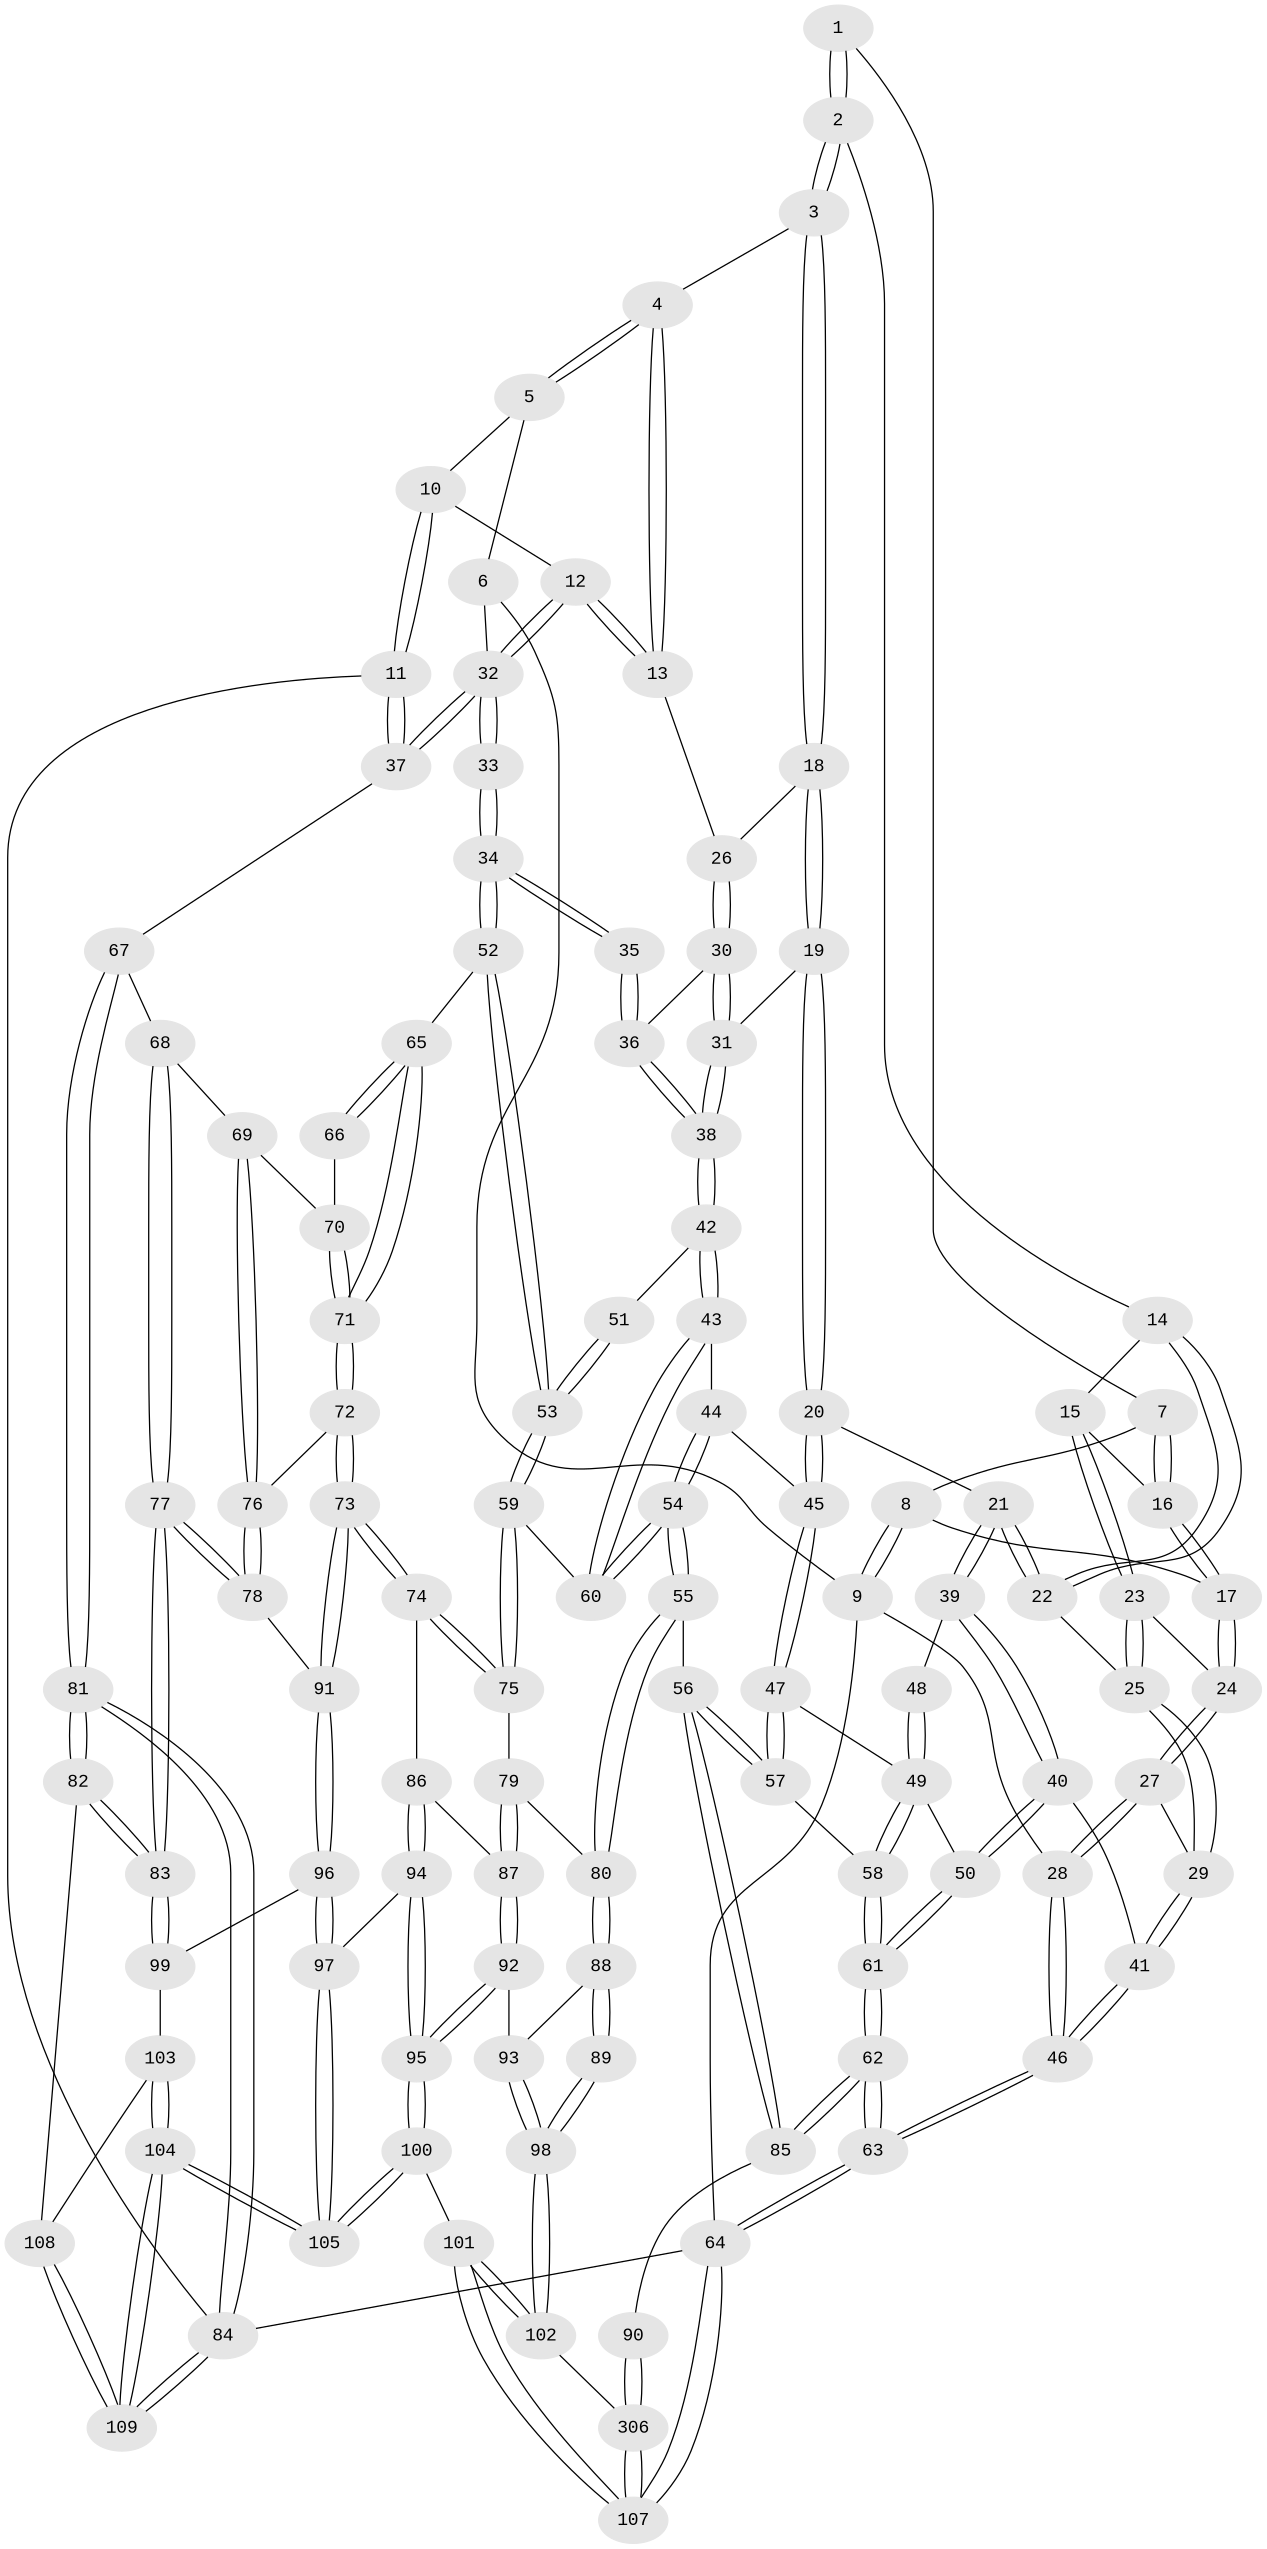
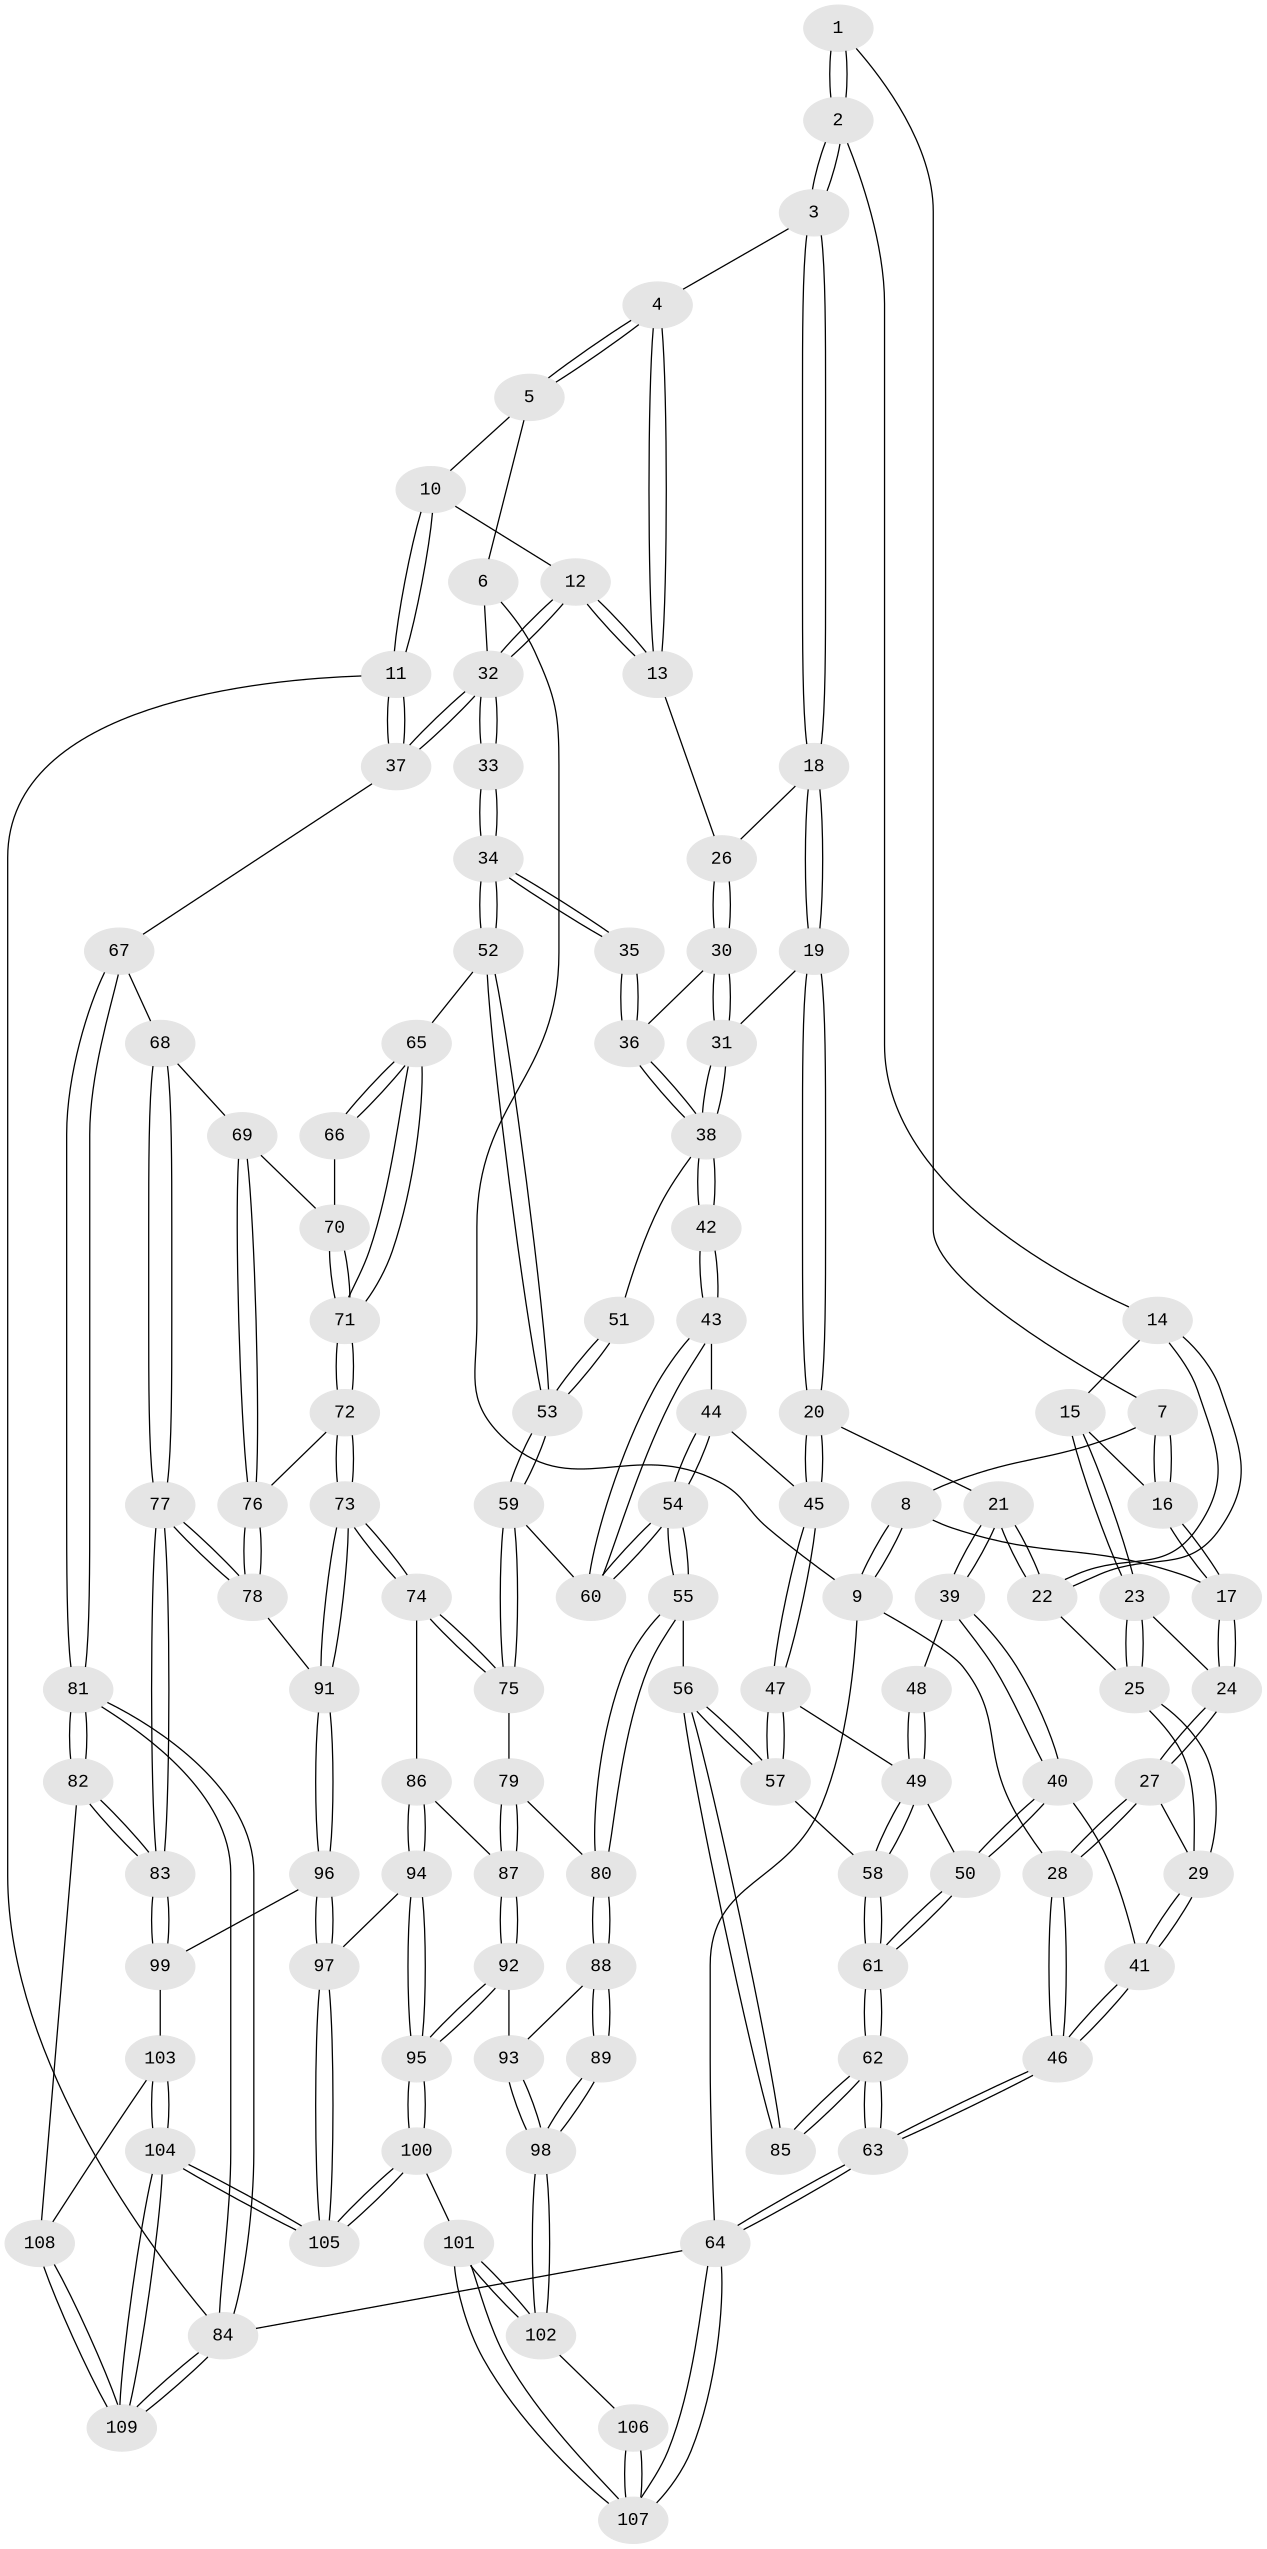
edge "42" -- "51": now "38" -- "51"
node "90": removed
node "306": label "306" -> "106"
